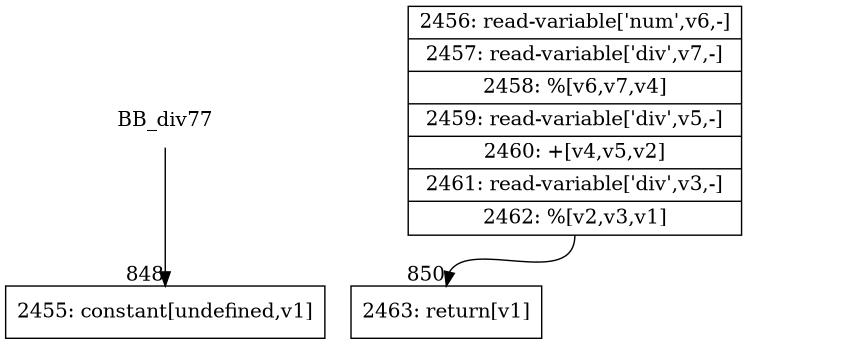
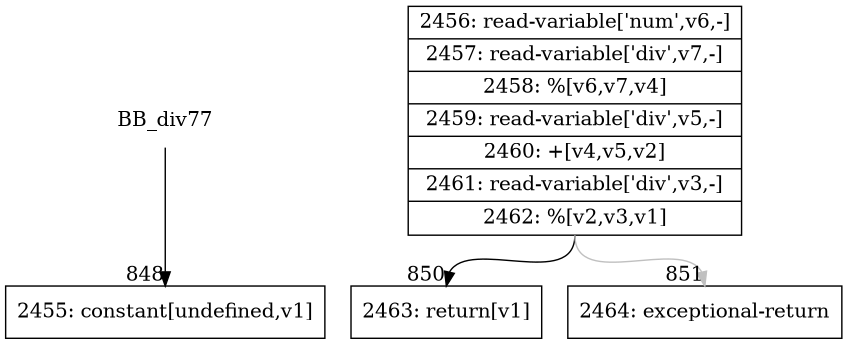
node "2464: exceptional-return": added
